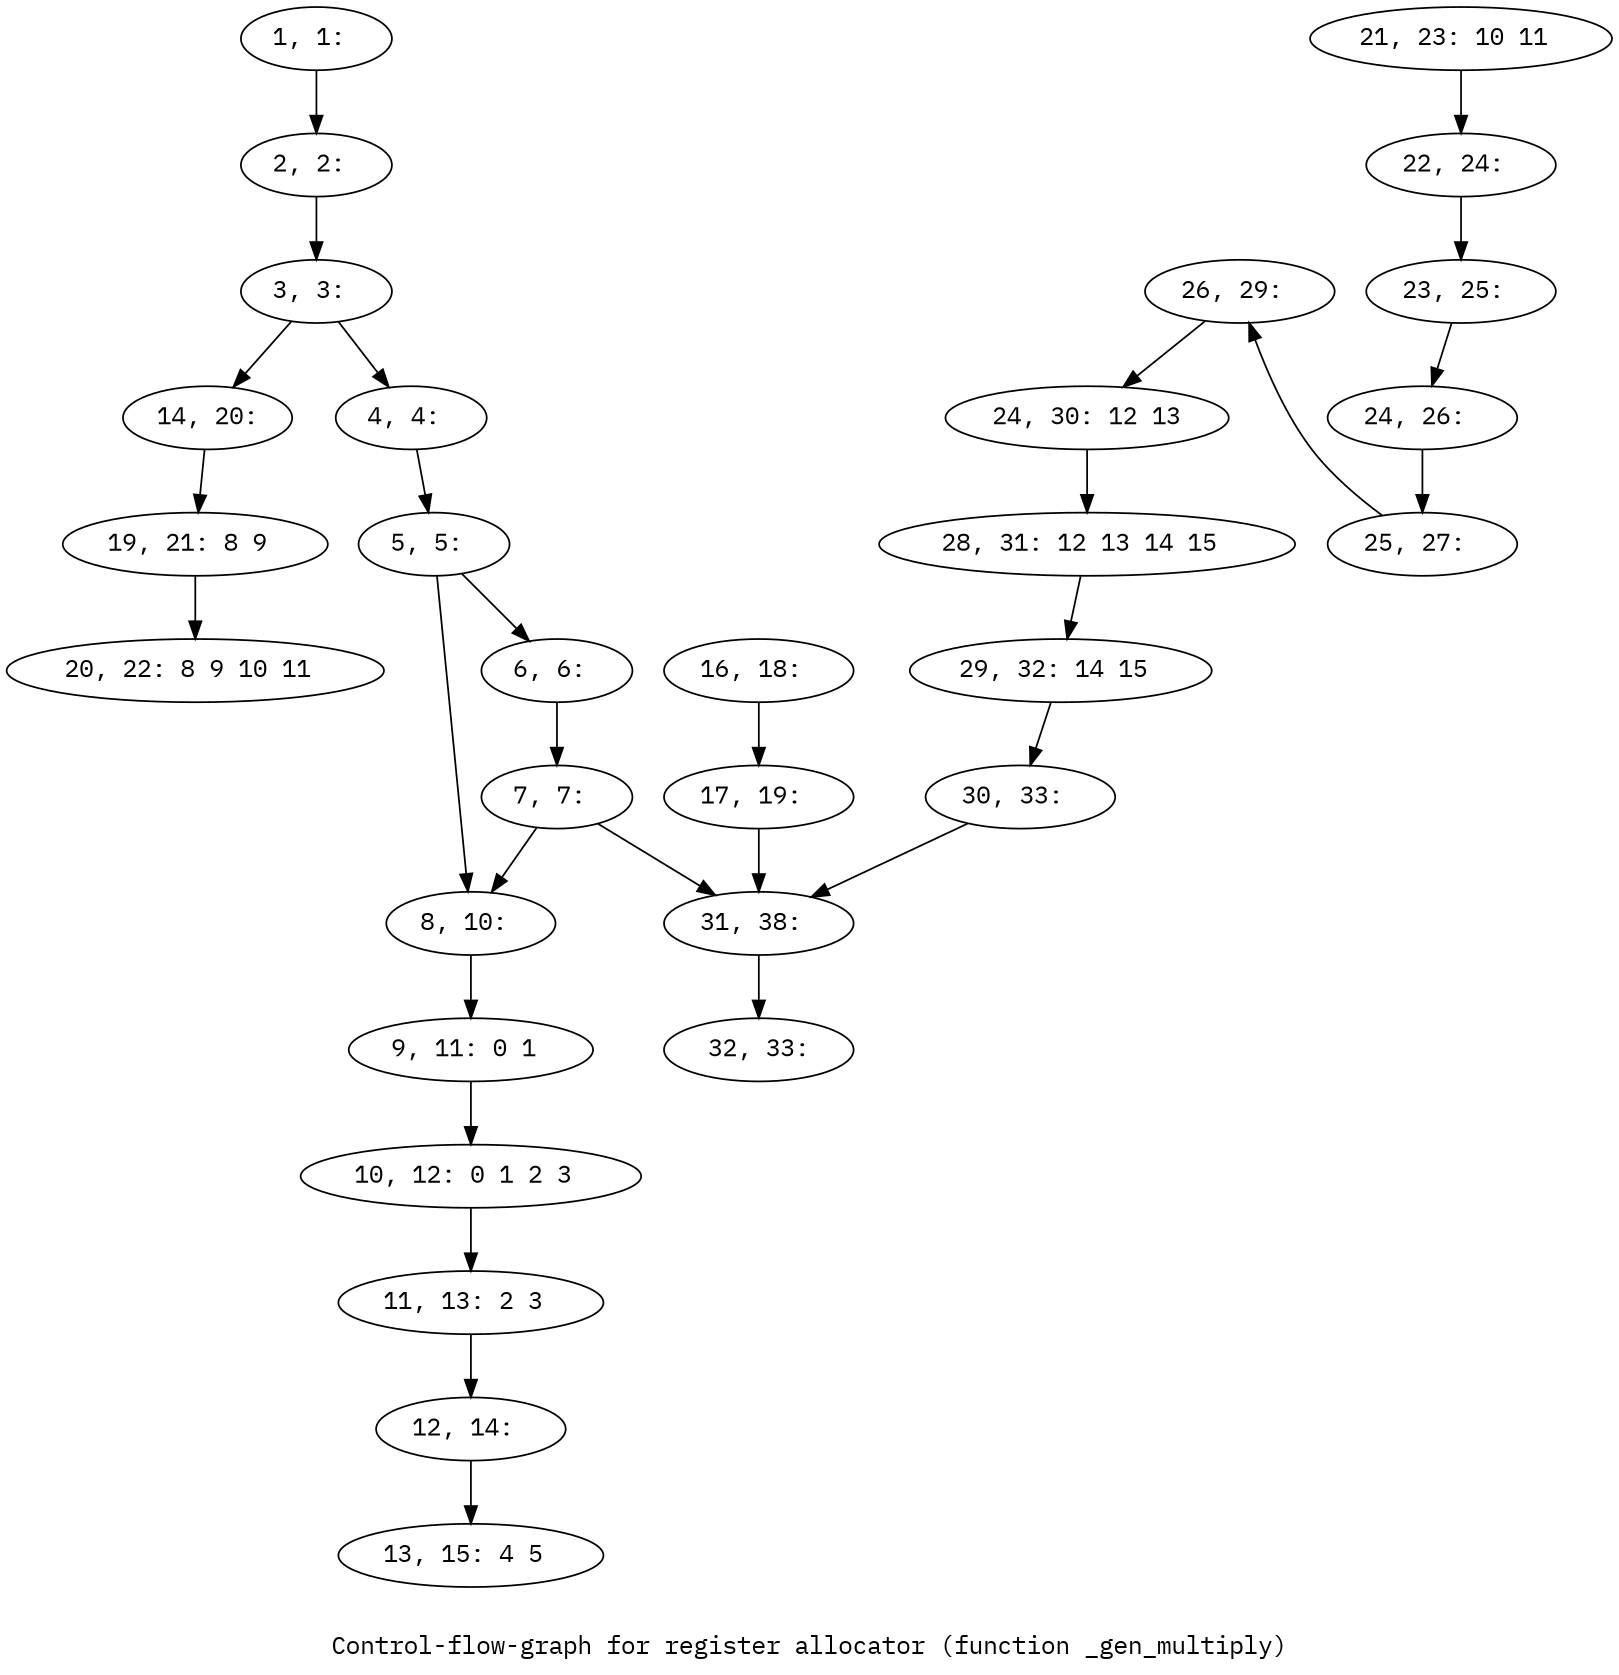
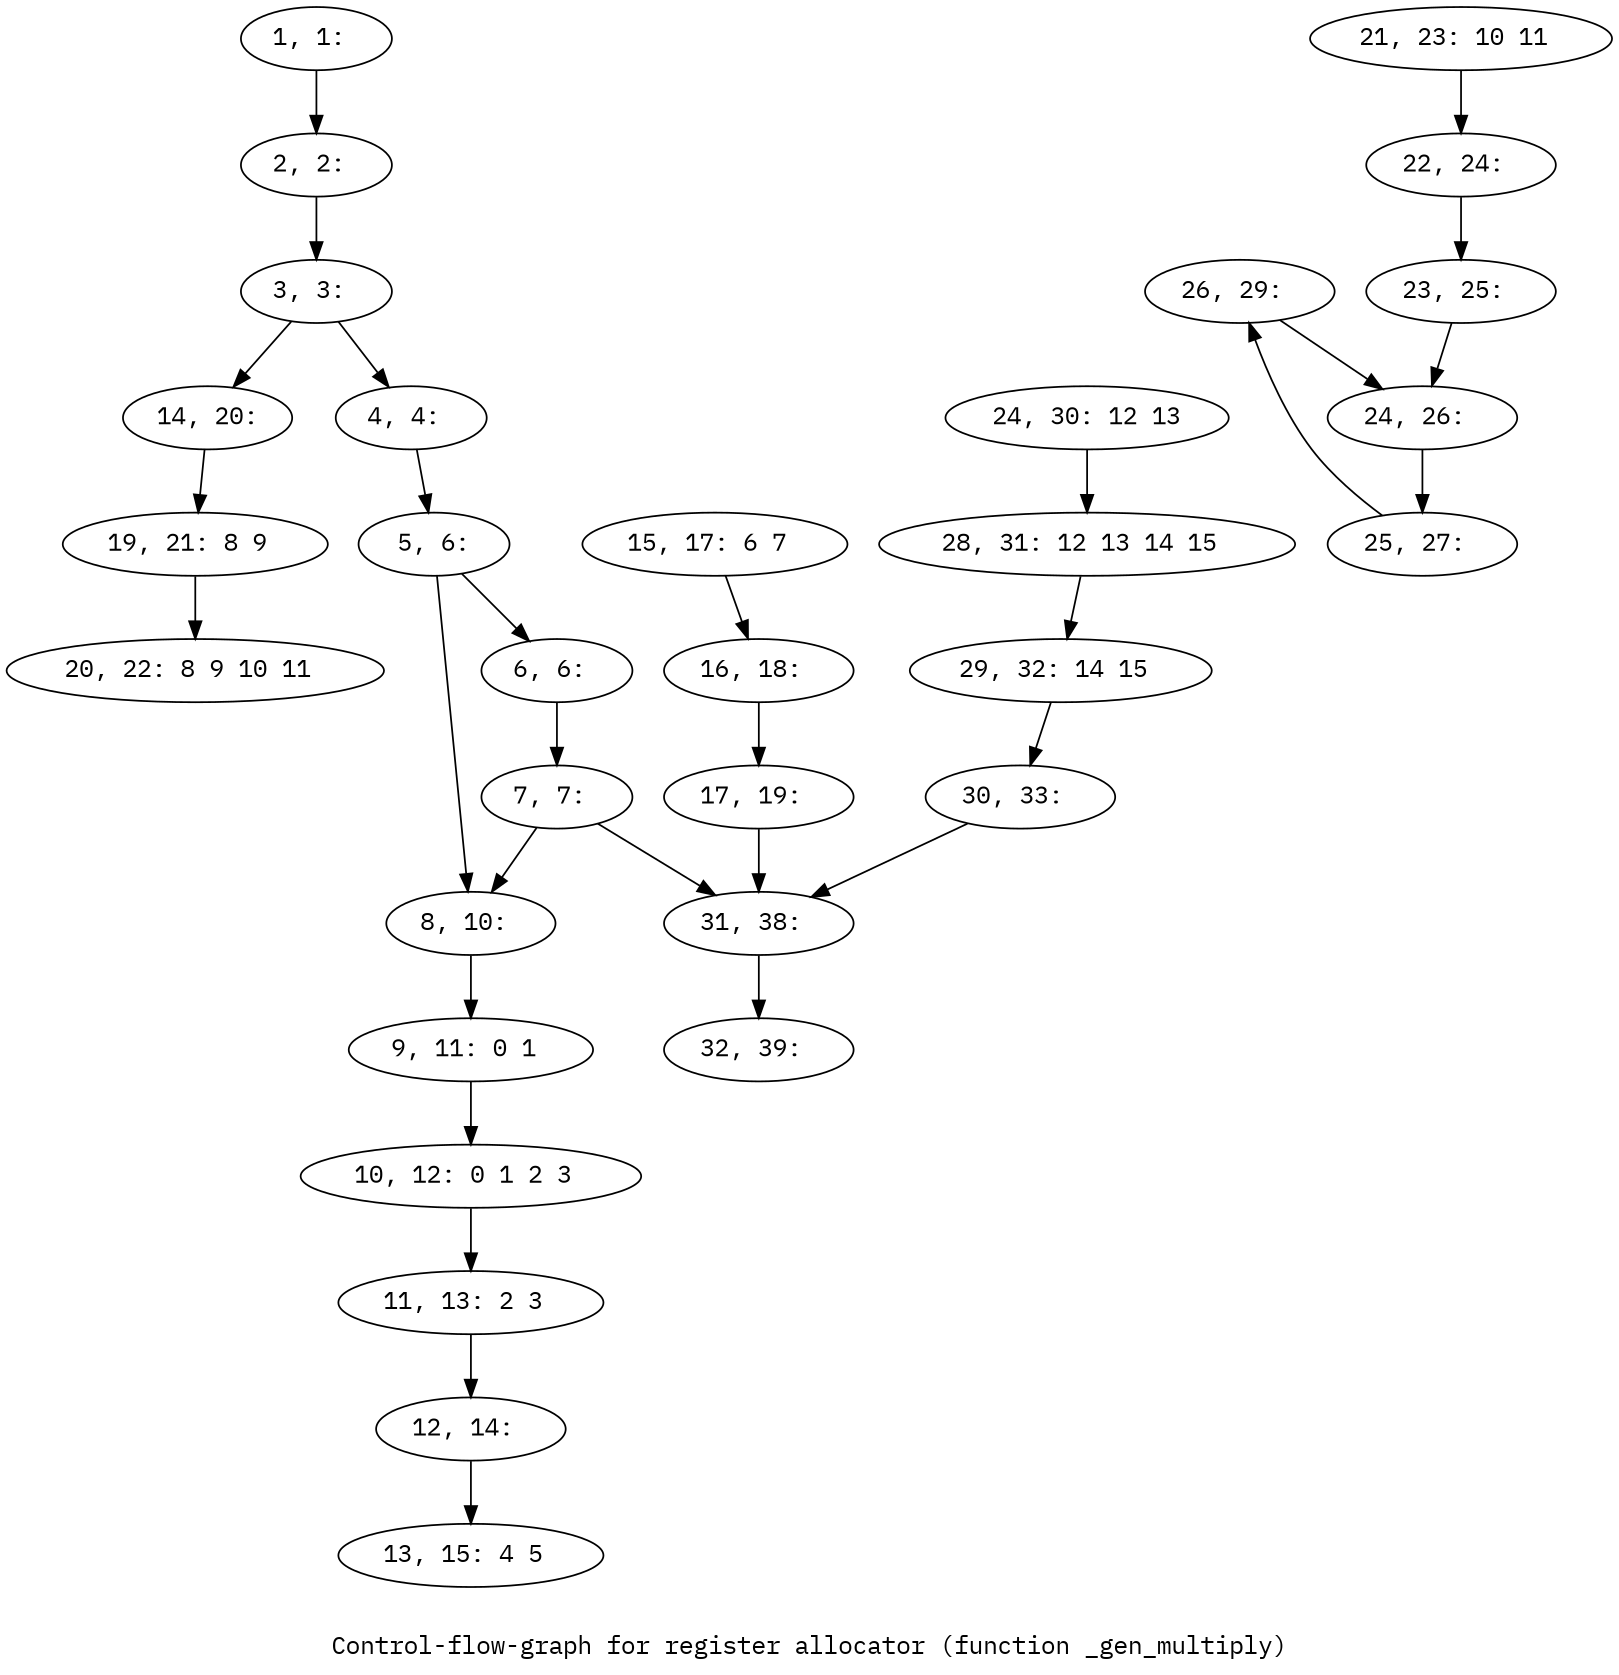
edge "26, 29:" -> "24, 30: 12 13": now "26, 29:" -> "24, 26:"
node "5, 5:": label "5, 5:" -> "5, 6:"
node "15, 17: 6 7": added
node "32, 33:": label "32, 33:" -> "32, 39:"
